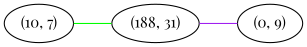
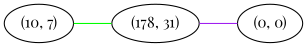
node "(188, 31)": label "(188, 31)" -> "(178, 31)"
node "(0, 9)": label "(0, 9)" -> "(0, 0)"
